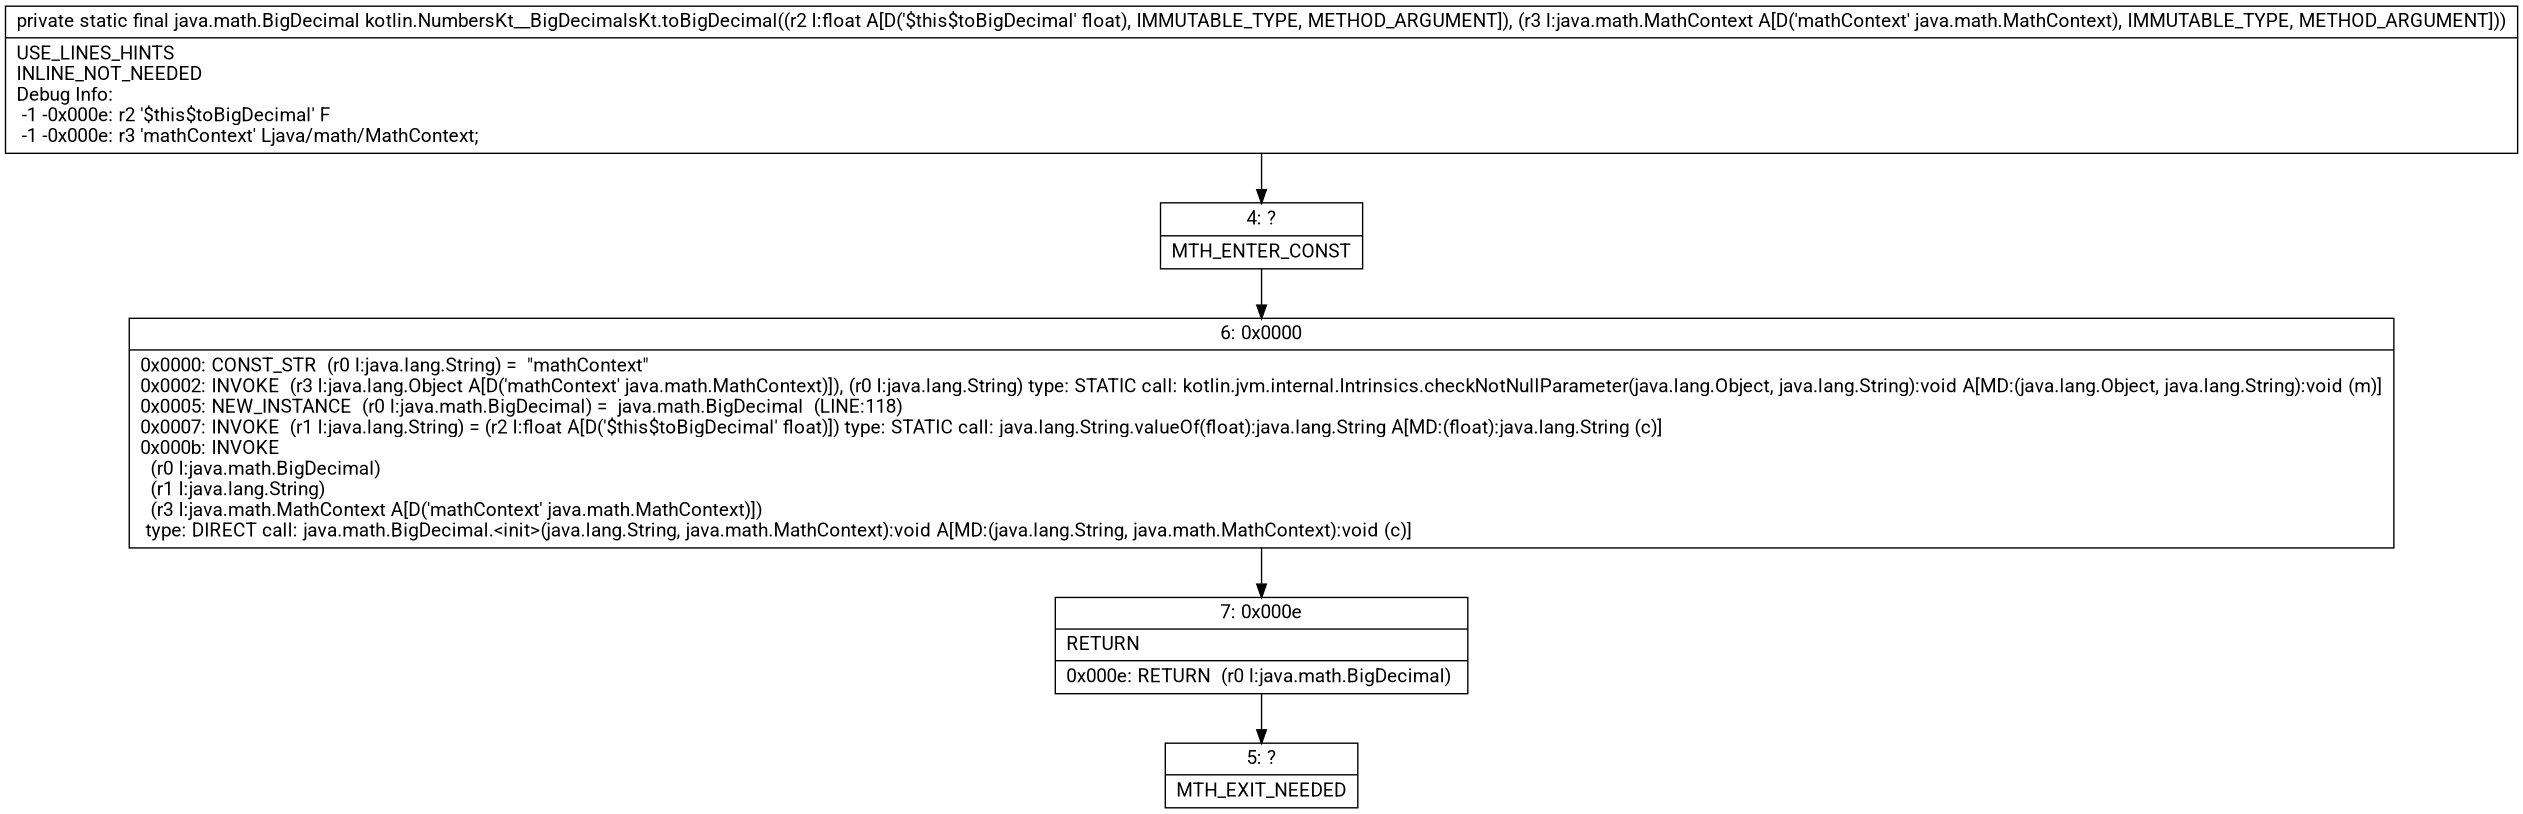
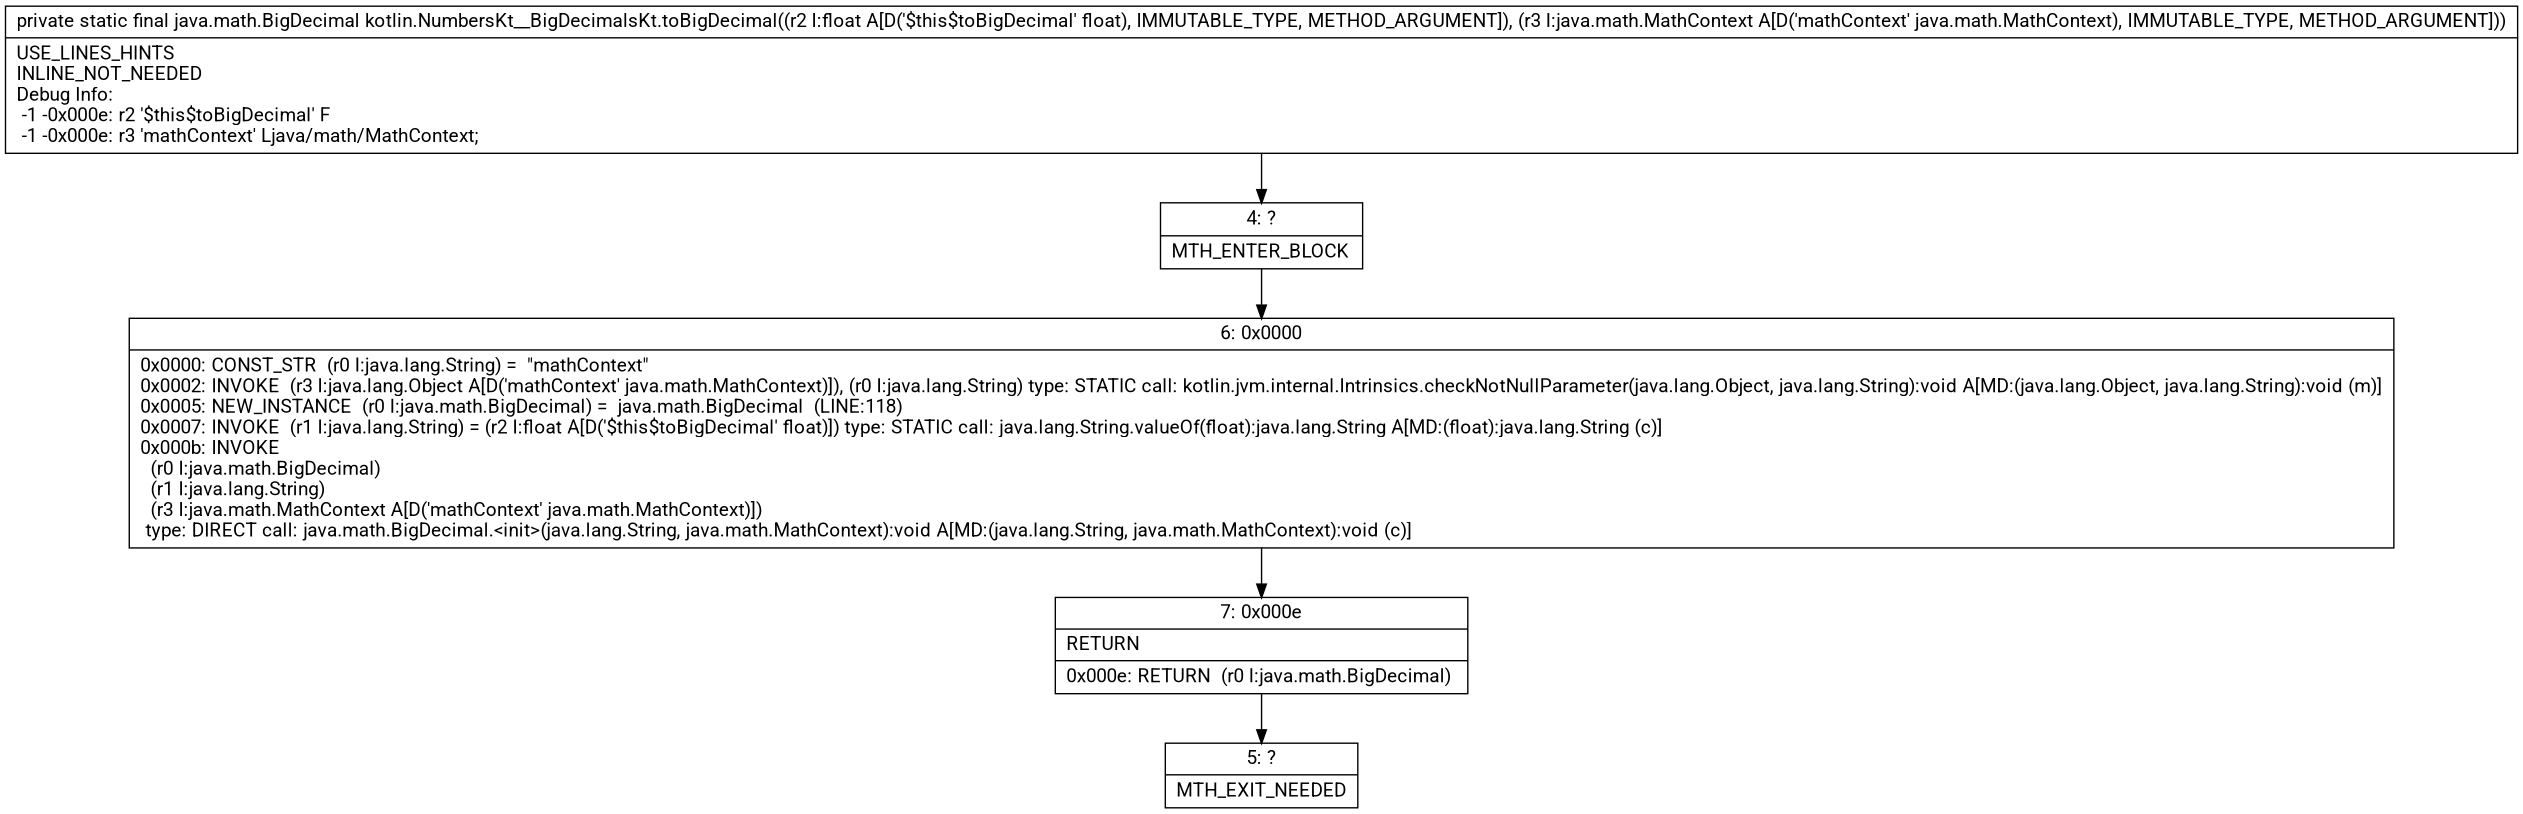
node "4: ?": text "MTH_ENTER_CONST" -> "MTH_ENTER_BLOCK"
